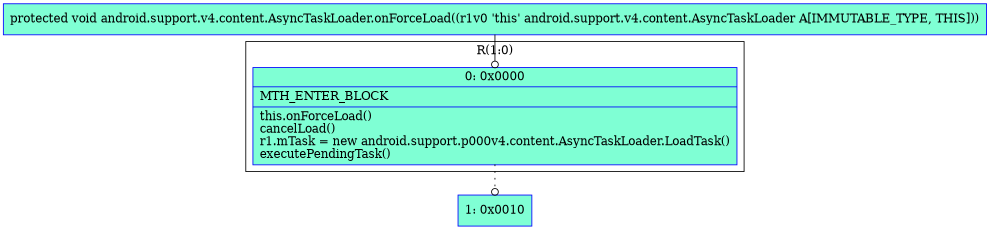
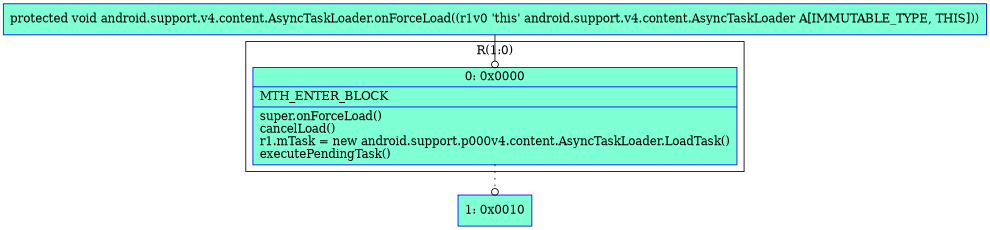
node "0: 0x0000": text "this.onForceLoad()" -> "super.onForceLoad()"
